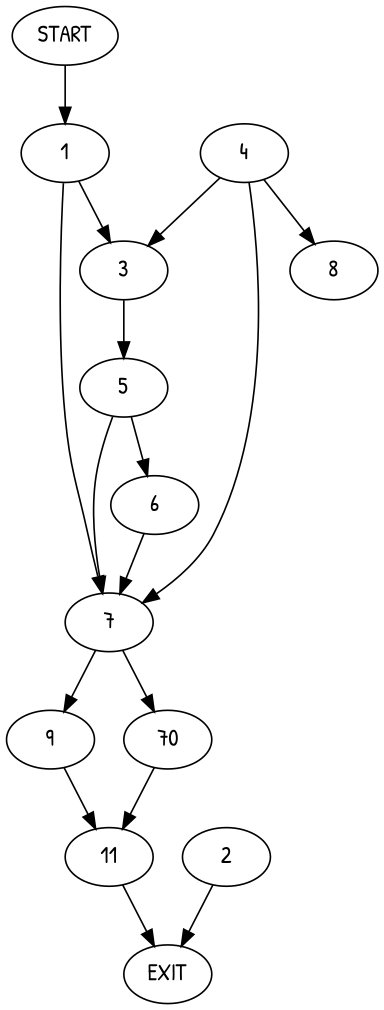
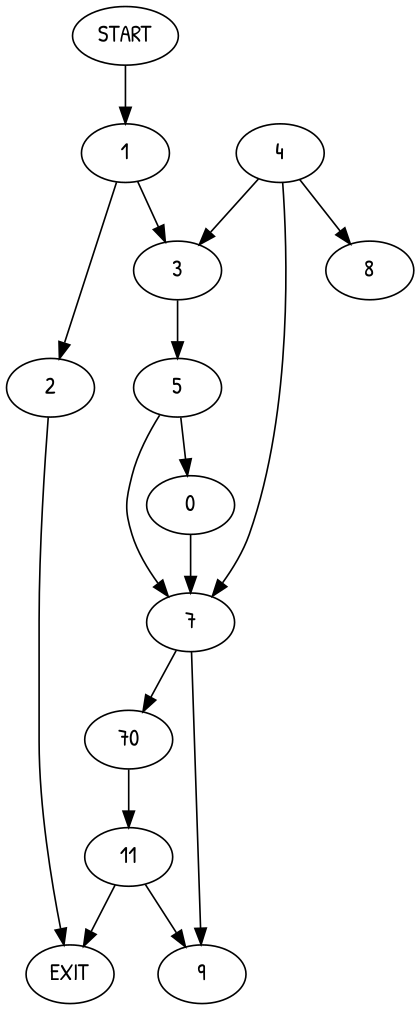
edge "1" -> "7": now "1" -> "2"
node "6": label "6" -> "0"
edge "9" -> "11": reversed
